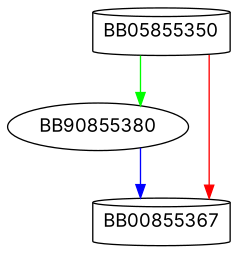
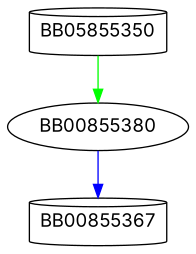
edge "BB05855350" -> "BB00855367": removed
node "BB90855380": label "BB90855380" -> "BB00855380"
